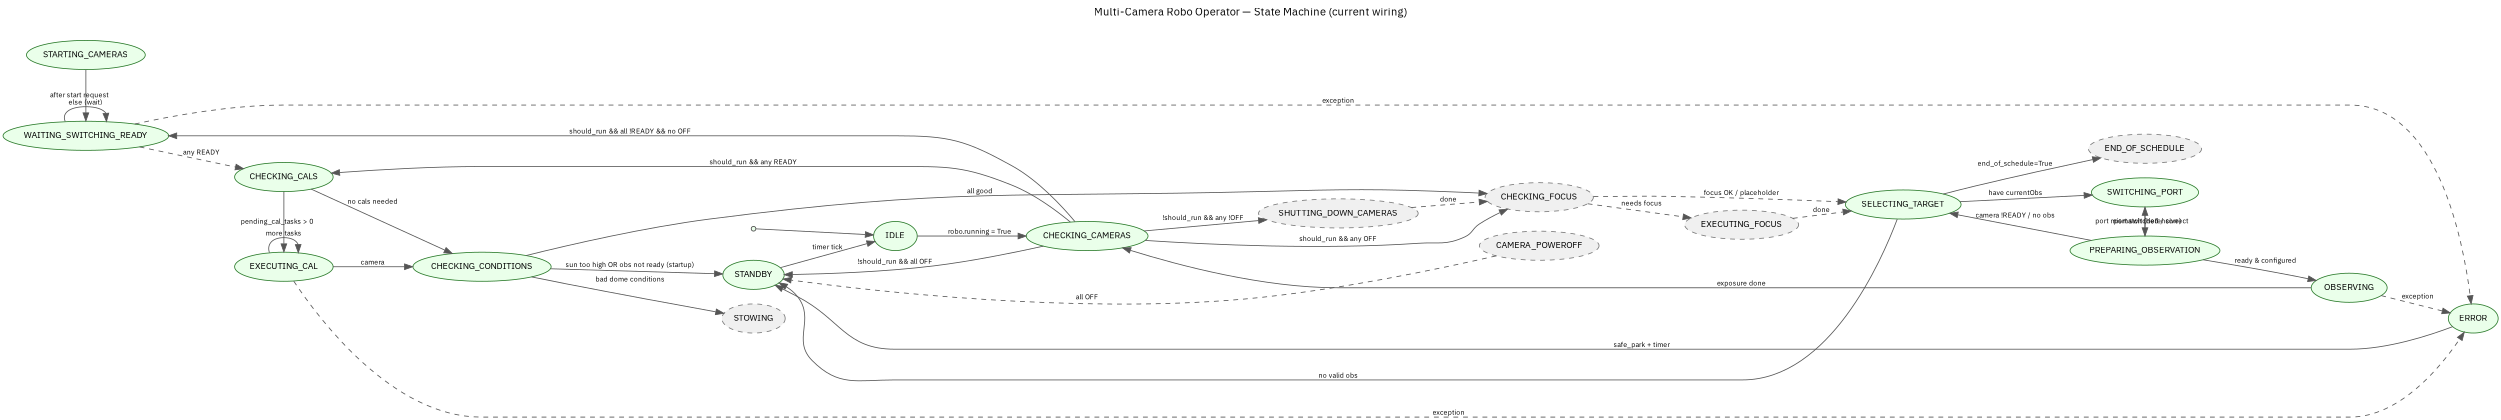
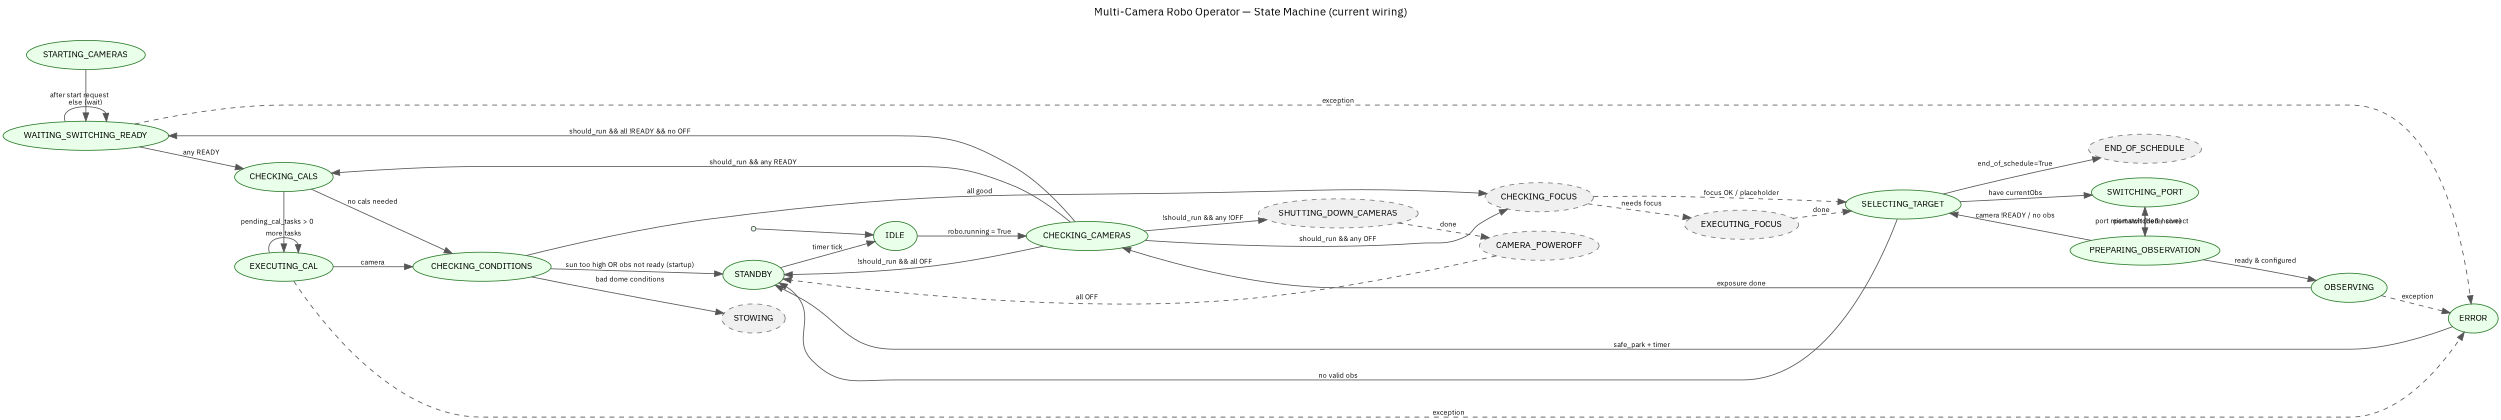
edge "WAITING_SWITCHING_READY" -> "CHECKING_CALS": style dashed -> solid
edge "SHUTTING_DOWN_CAMERAS" -> "CHECKING_FOCUS": now "SHUTTING_DOWN_CAMERAS" -> "CAMERA_POWEROFF"
